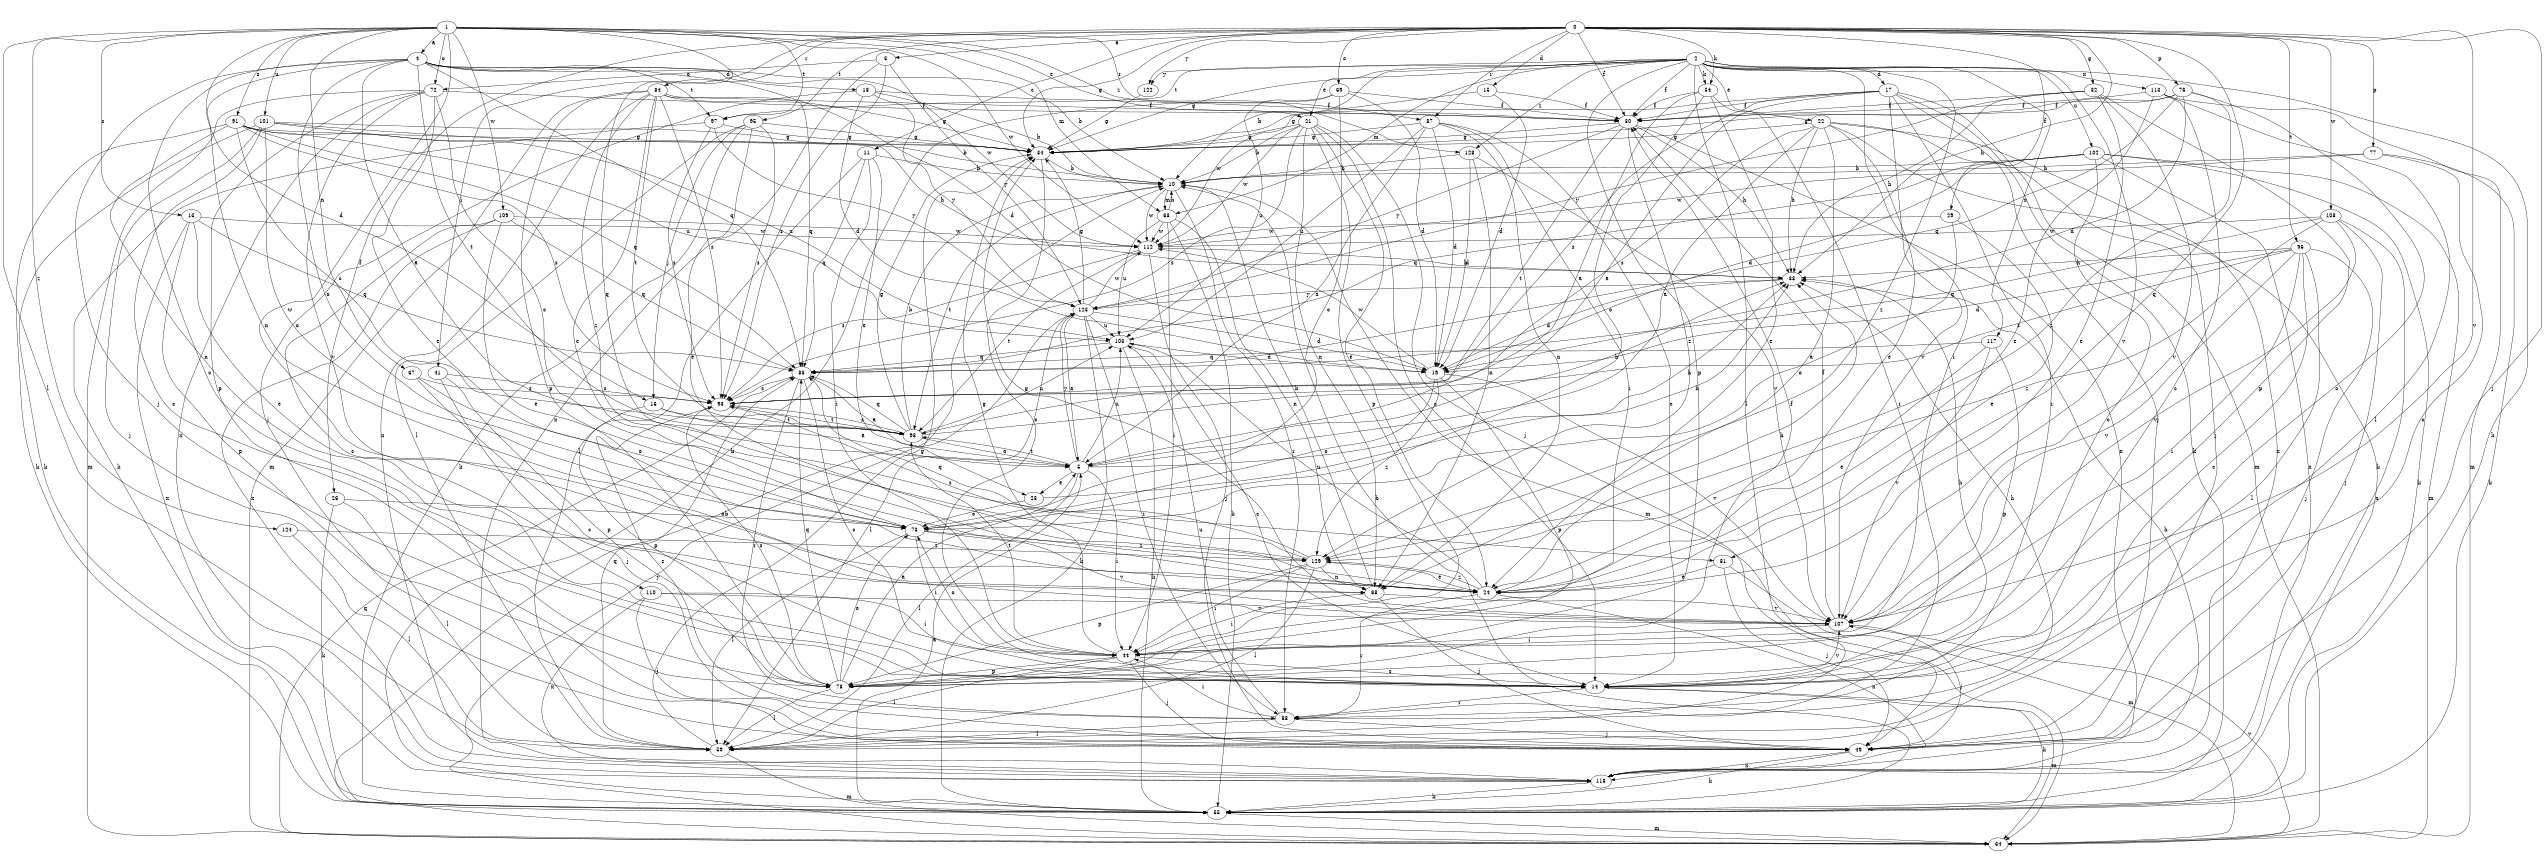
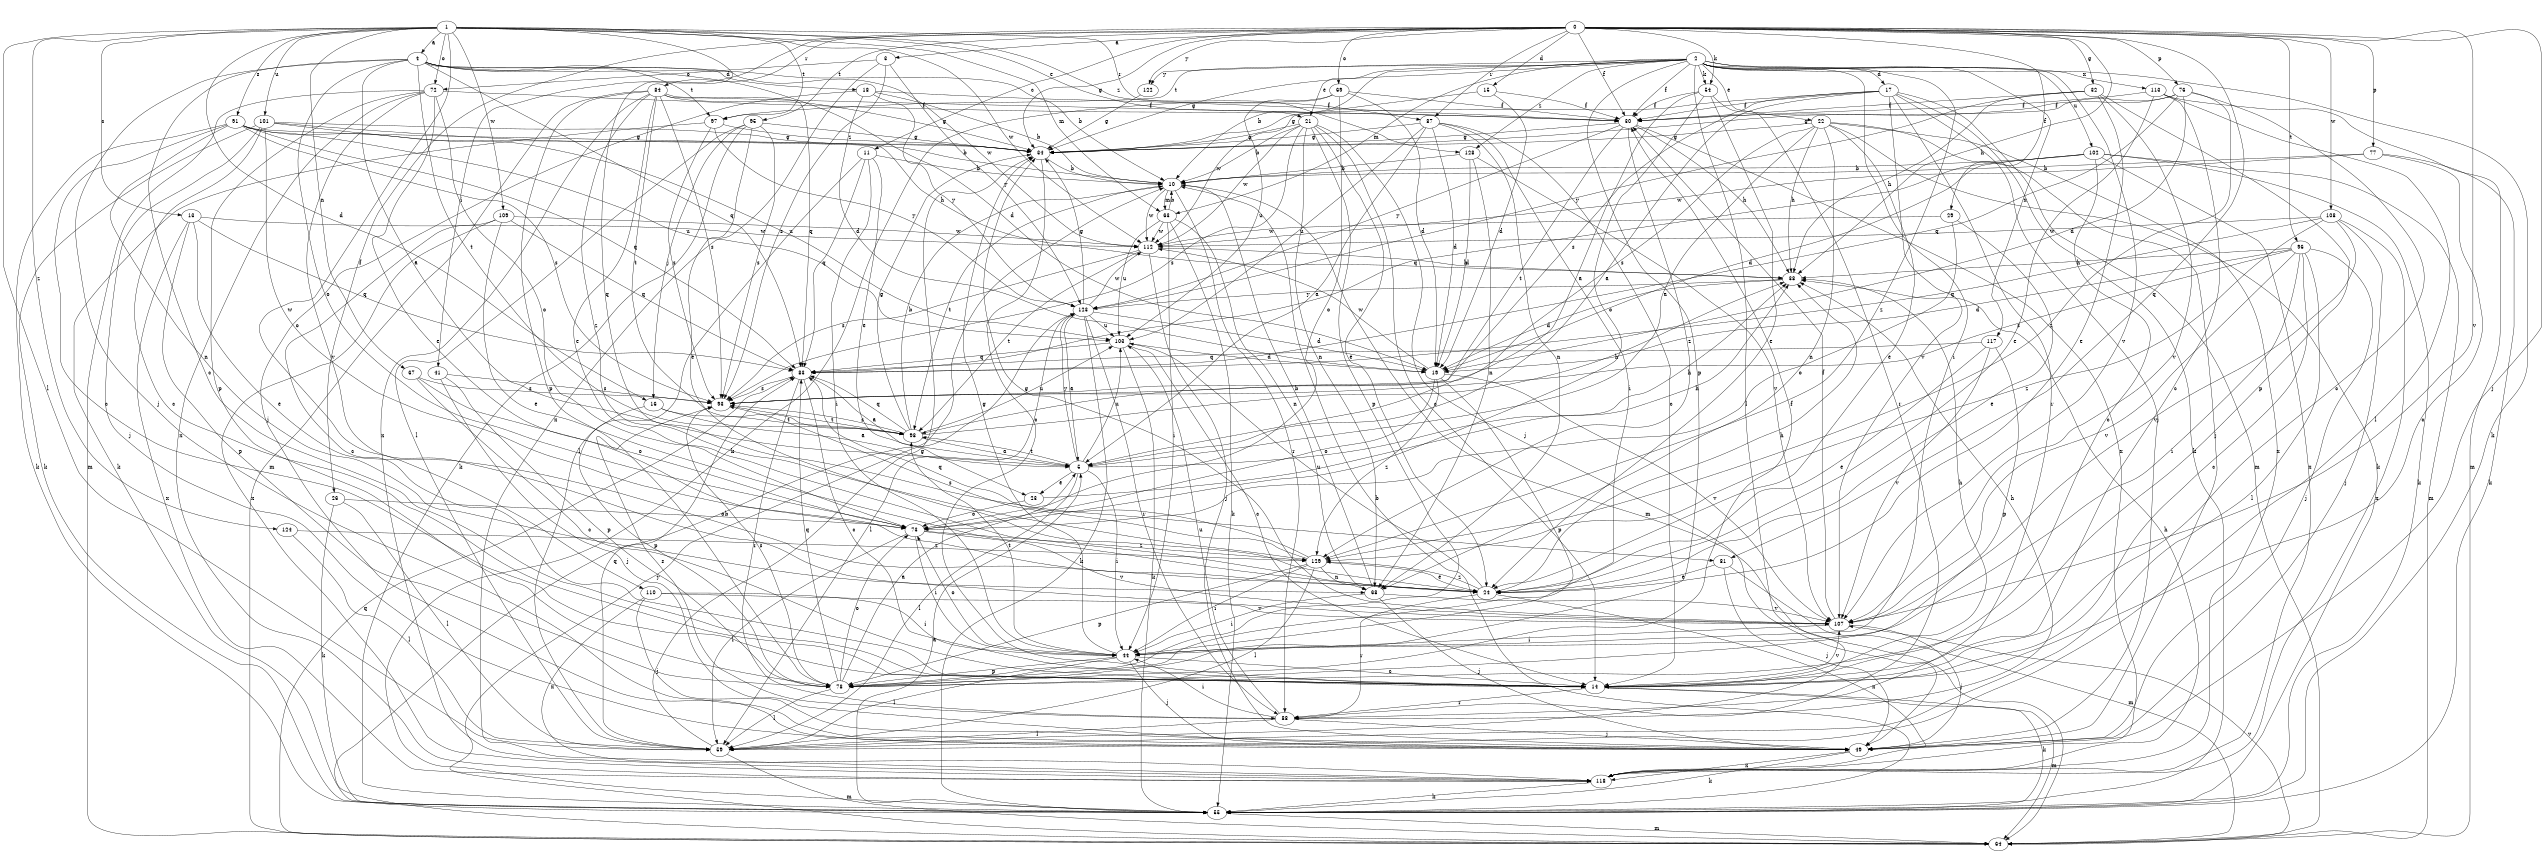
edge "97" -> "34": label "g" -> "z"
edge "22" -> "68": label "a" -> "n"
edge "91" -> "98": now "91" -> "14"
edge "4" -> "68": removed, label "n"
